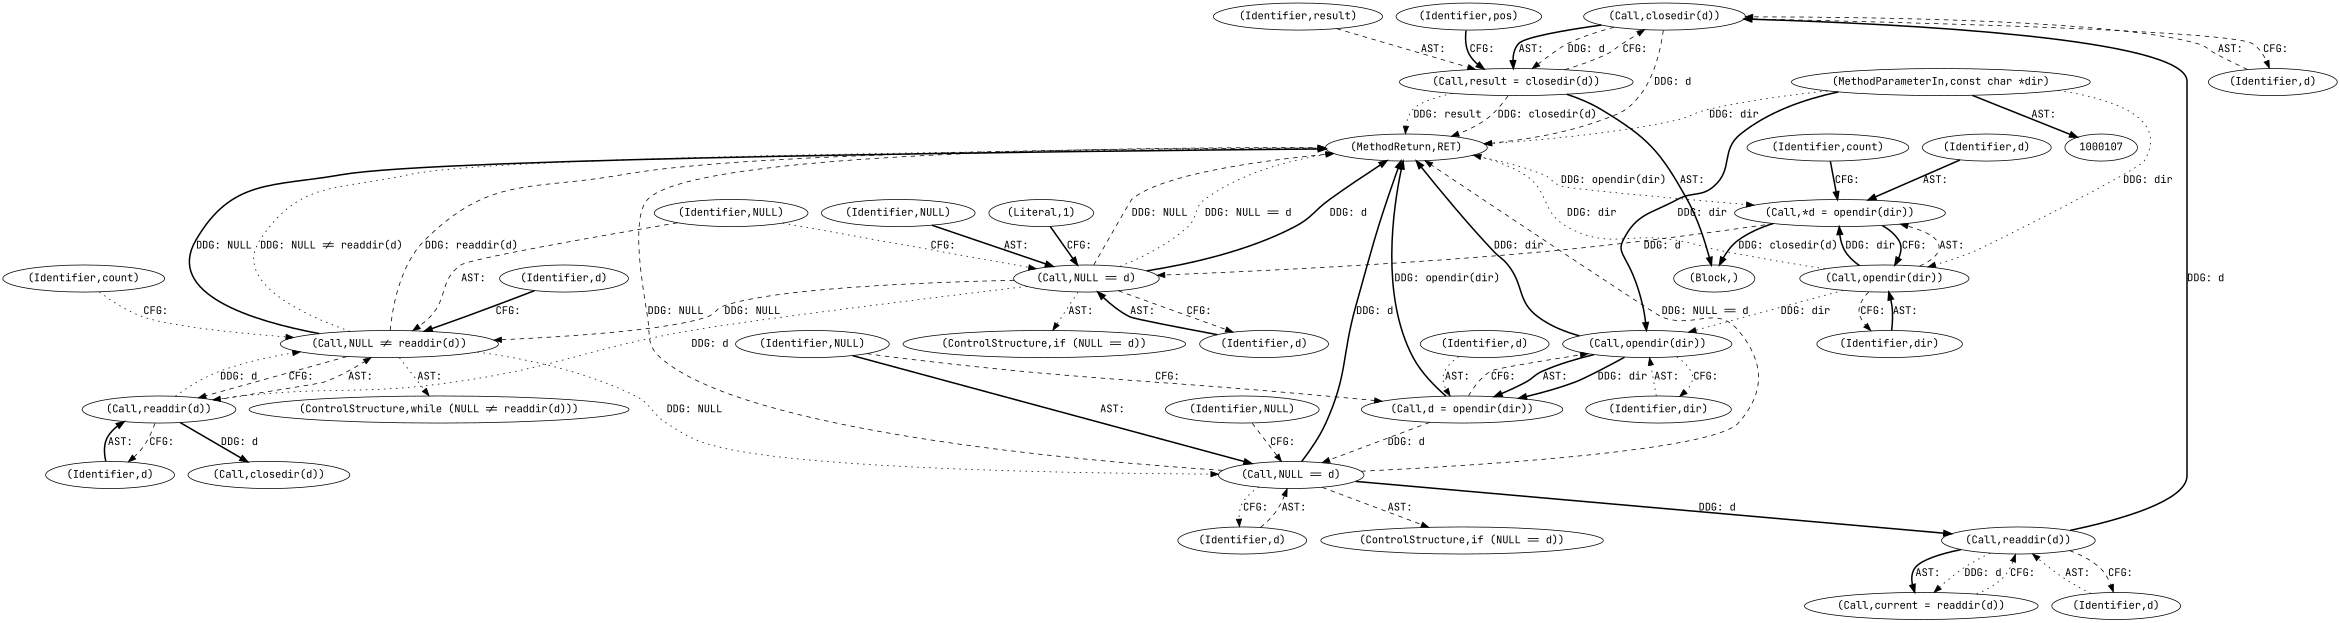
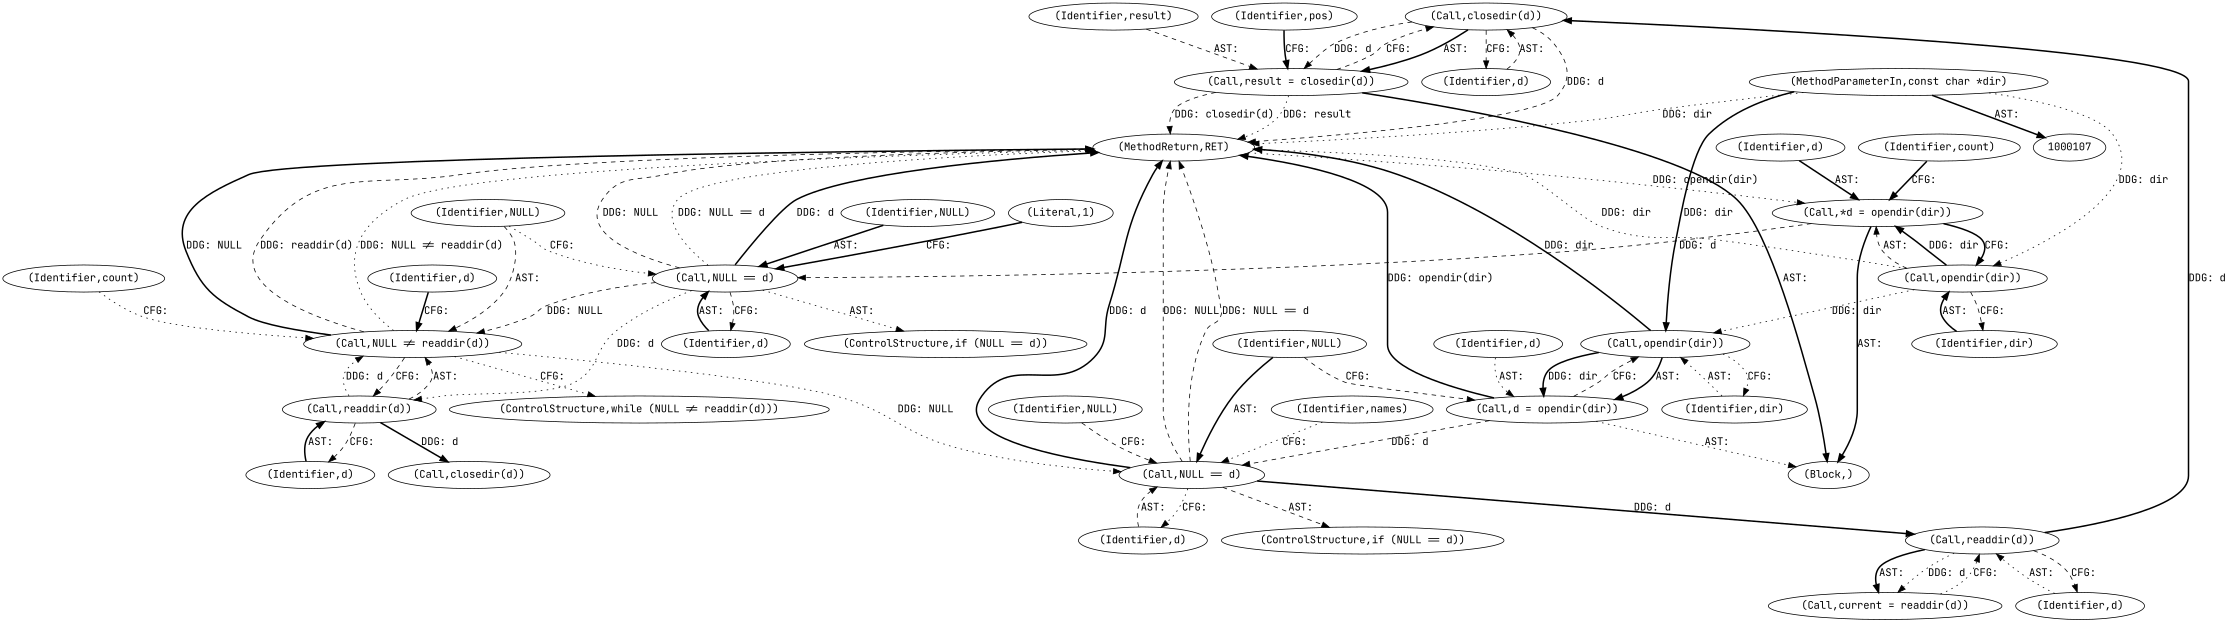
edge "(Call,*d = opendir(dir))" -> "(Block,)": label "DDG: closedir(d)" -> "AST: "
edge "(Call,NULL != readdir(d))" -> "(ControlStructure,while (NULL != readdir(d)))": label "AST: " -> "CFG: "
node "(Identifier,names)": added
edge "(Call,d = opendir(dir))" -> "(Block,)": added, label "AST:"
